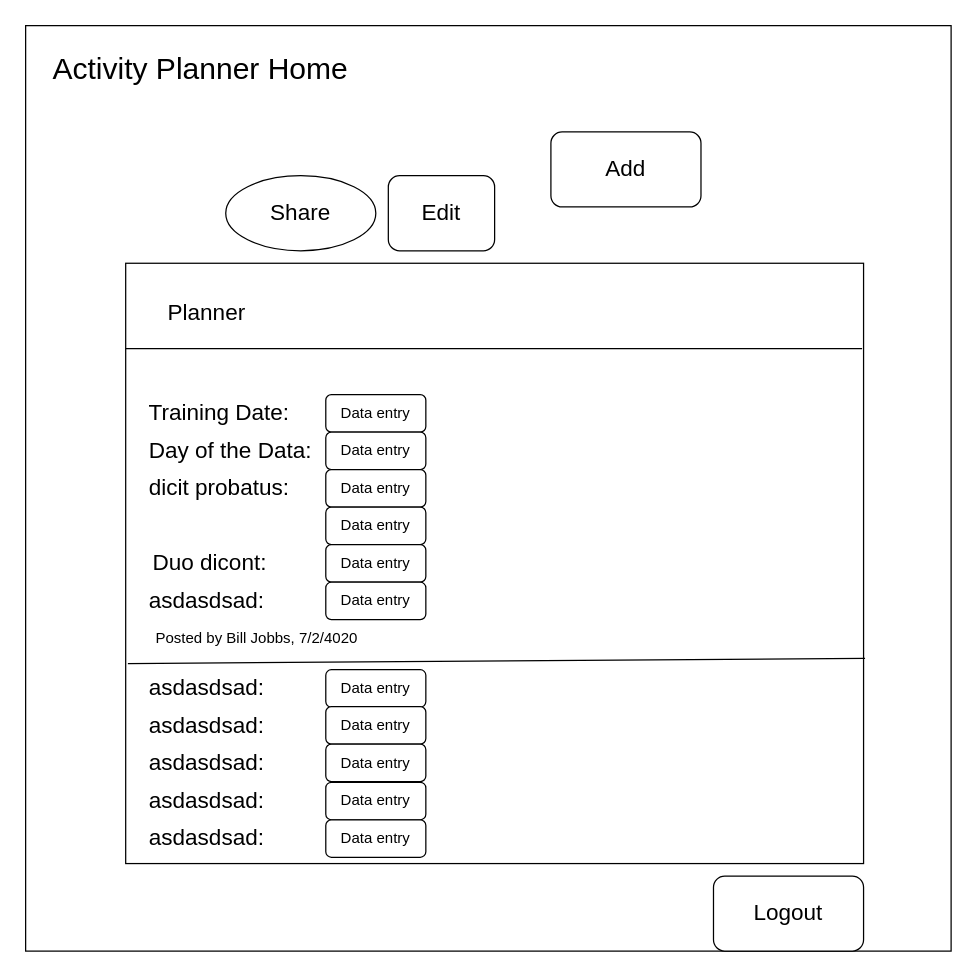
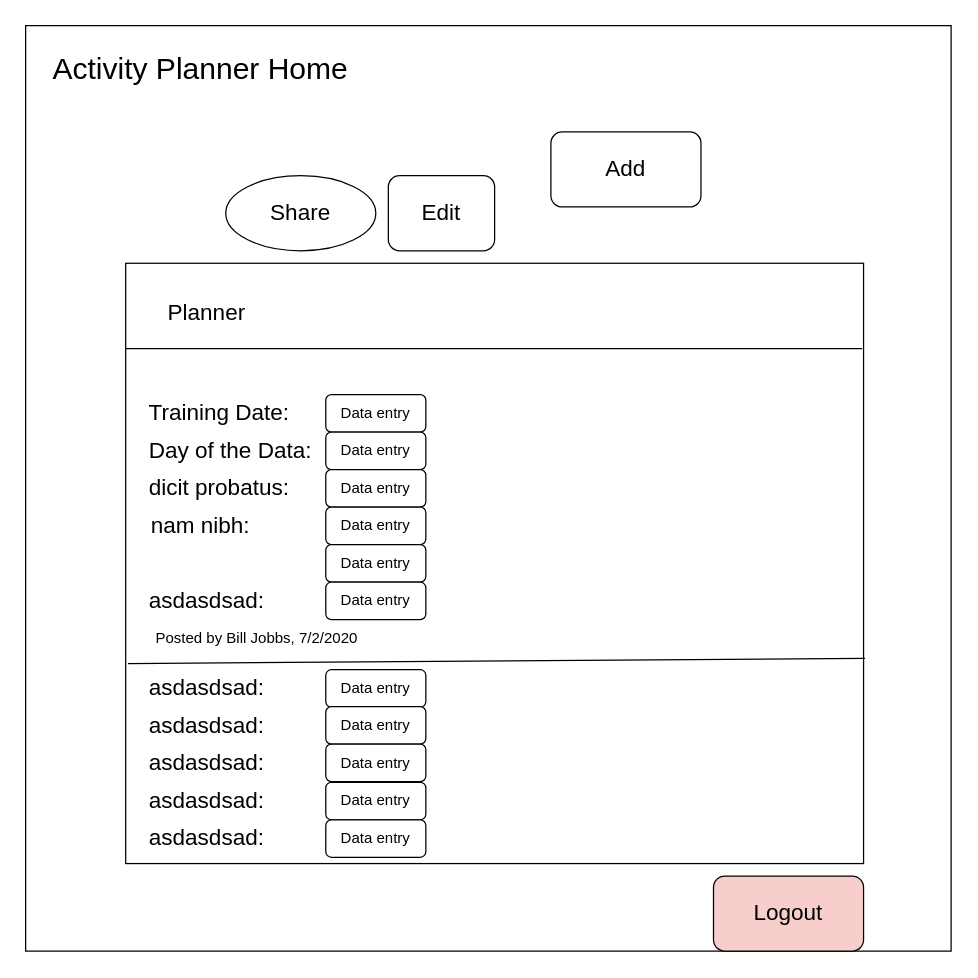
node "nam nibh:": added
node "Duo dicont:": removed
node "Posted by Bill Jobbs, 7/2/4020": label "Posted by Bill Jobbs, 7/2/4020" -> "Posted by Bill Jobbs, 7/2/2020"
node "Logout": fillcolor #ffffff -> #f8cecc
